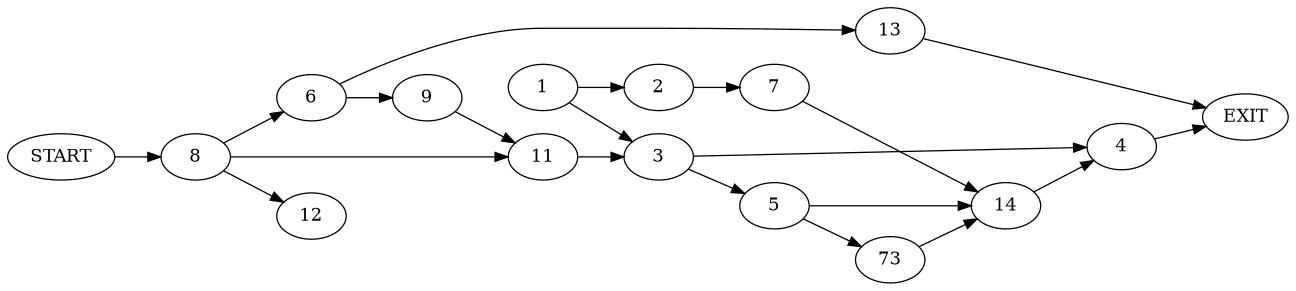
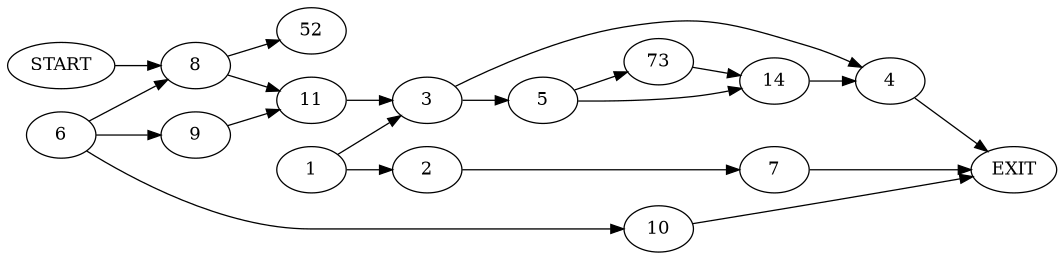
node "13": label "13" -> "10"
edge "8" -> "6": reversed
edge "7" -> "14": now "7" -> "EXIT"
node "12": label "12" -> "52"
